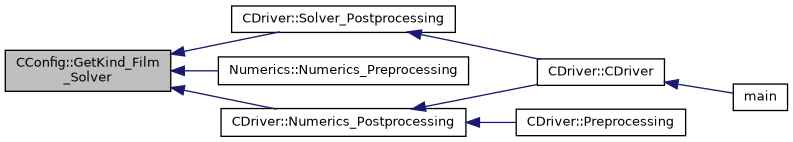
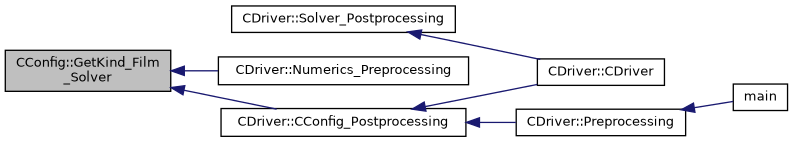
edge "CDriver::Solver_Postprocessing" -> "CConfig::GetKind_Film _Solver": removed
node "Numerics::Numerics_Preprocessing": label "Numerics::Numerics_Preprocessing" -> "CDriver::Numerics_Preprocessing"
edge "main" -> "CDriver::CDriver": now "main" -> "CDriver::Preprocessing"
node "CDriver::Numerics_Postprocessing": label "CDriver::Numerics_Postprocessing" -> "CDriver::CConfig_Postprocessing"
